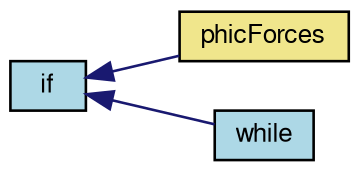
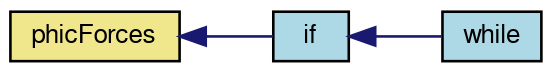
edge "phicForces" -> "if": reversed
